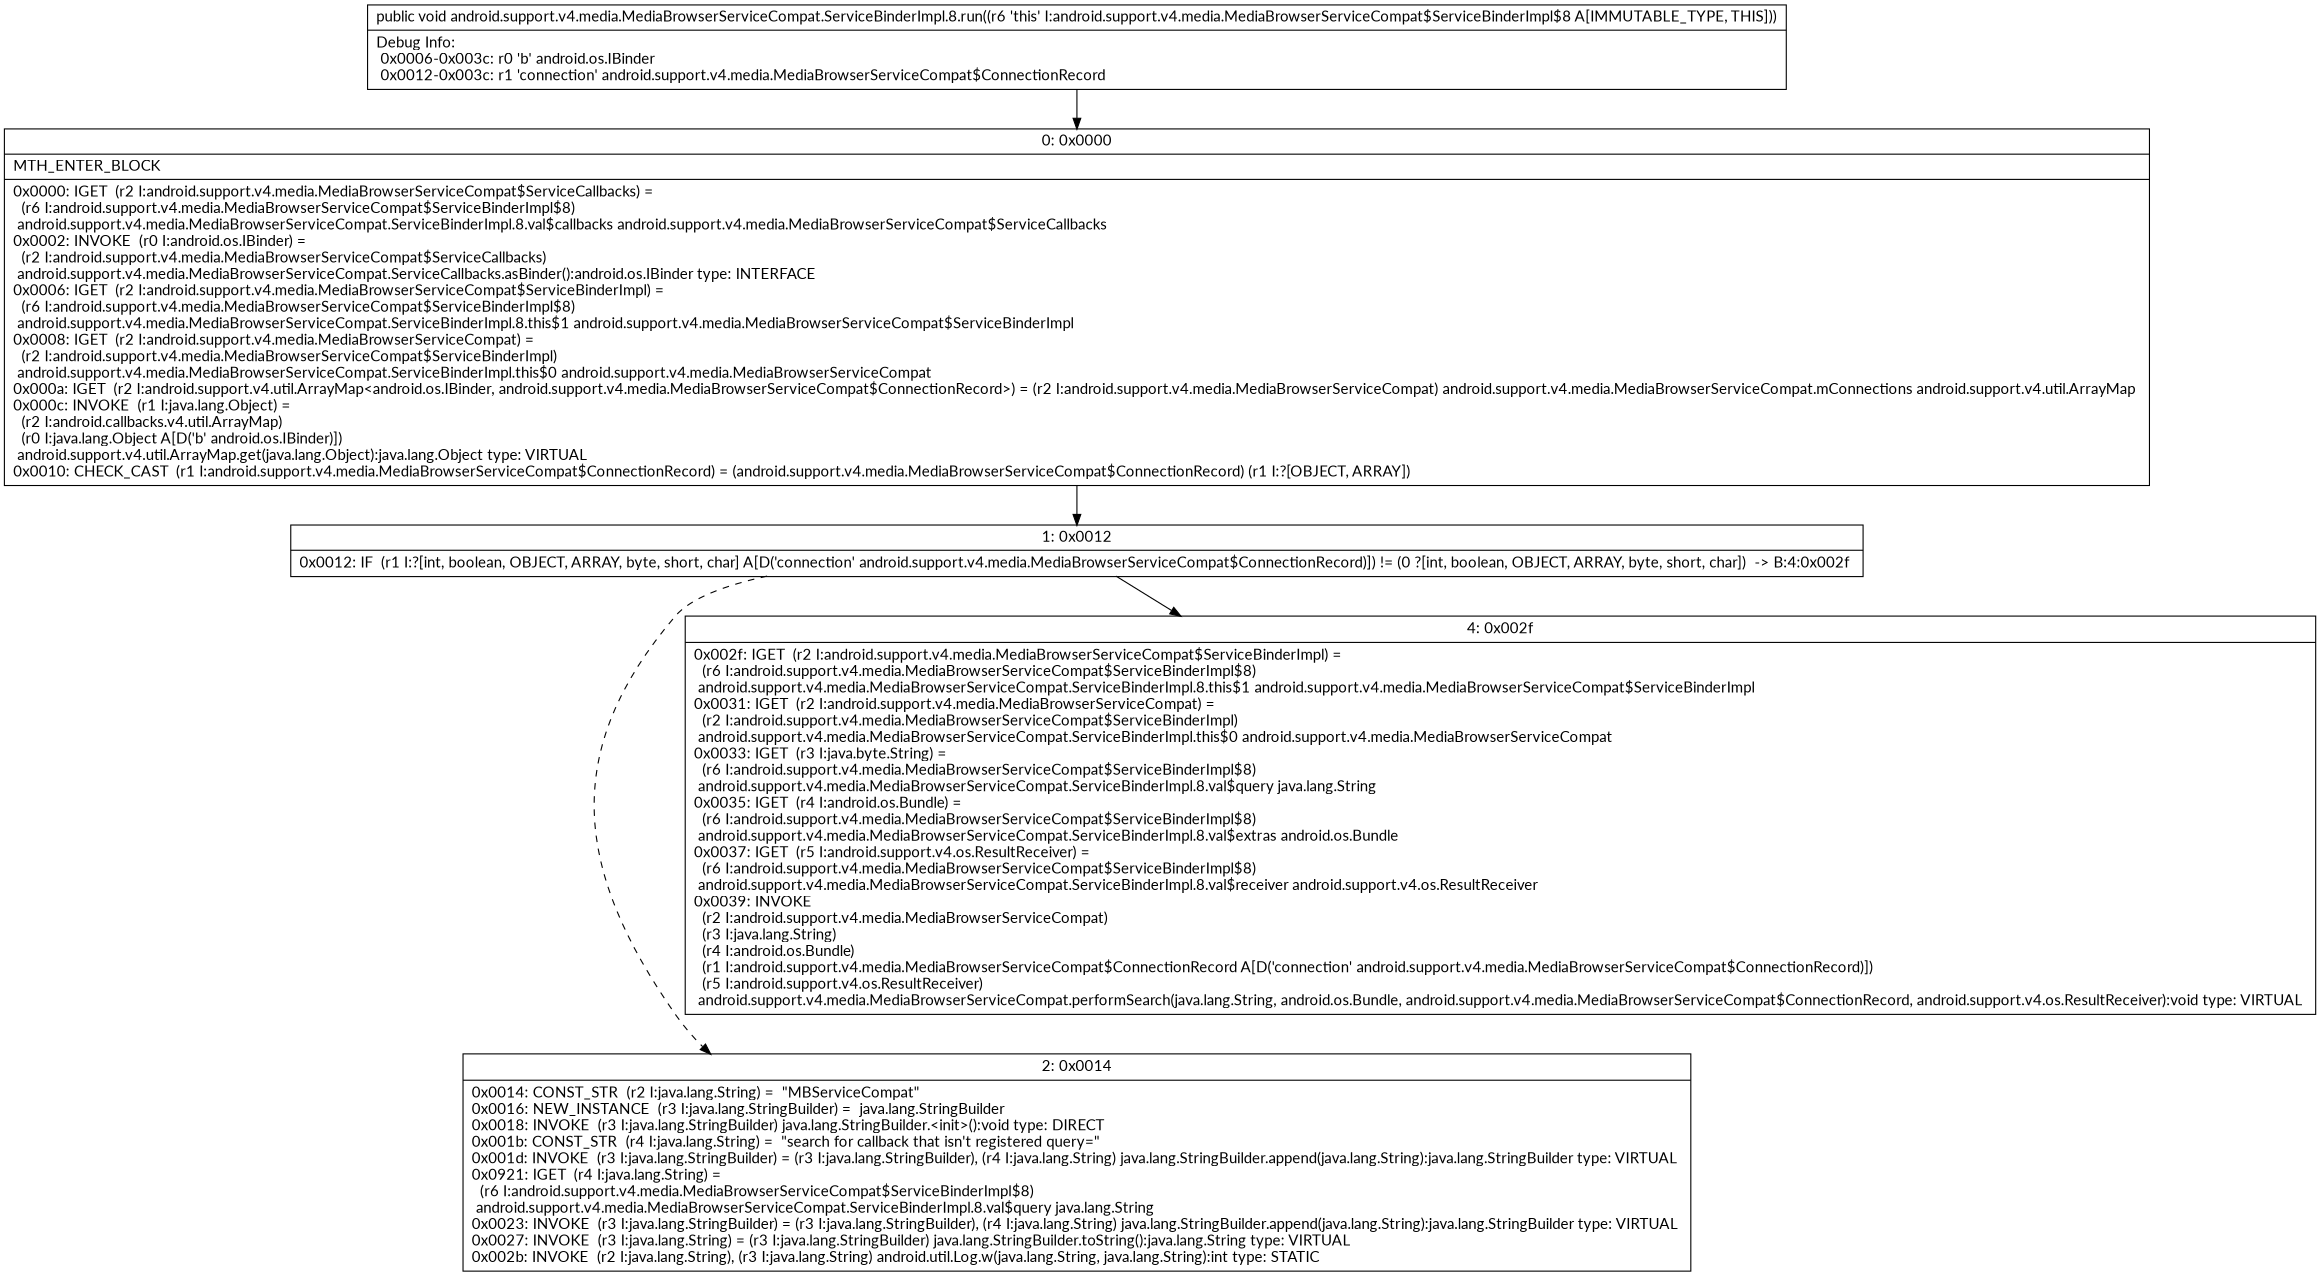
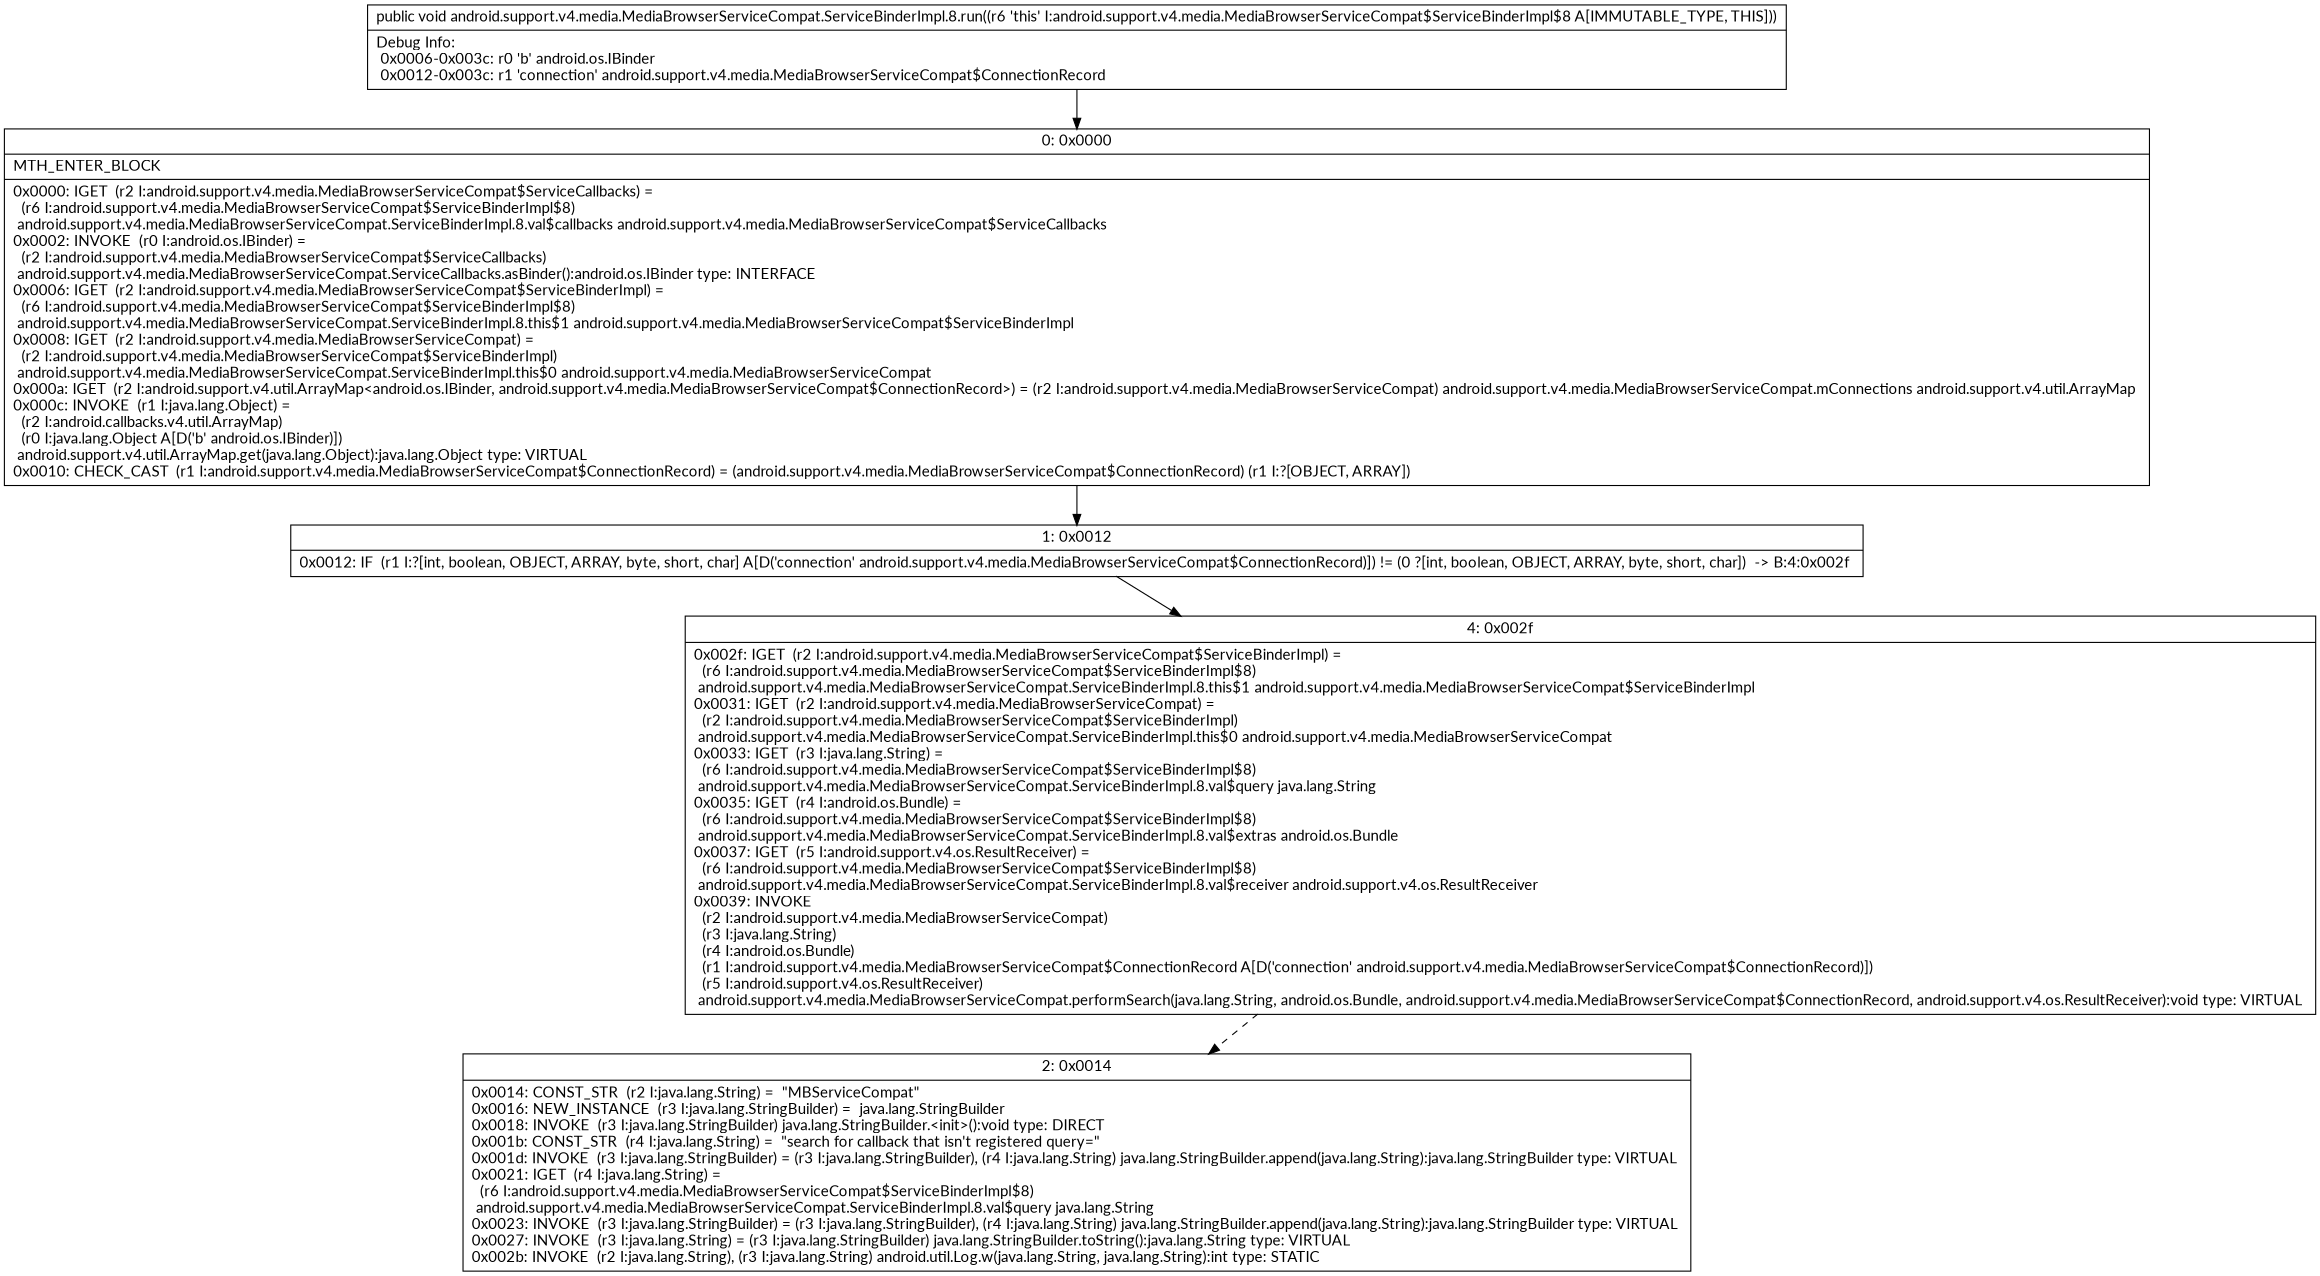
node "4: 0x002f": text "0x0033: IGET  (r3 I:java.byte.String) =" -> "0x0033: IGET  (r3 I:java.lang.String) ="
edge "1: 0x0012" -> "2: 0x0014": now "4: 0x002f" -> "2: 0x0014"
node "2: 0x0014": text "0x0921: IGET  (r4 I:java.lang.String) =" -> "0x0021: IGET  (r4 I:java.lang.String) ="
